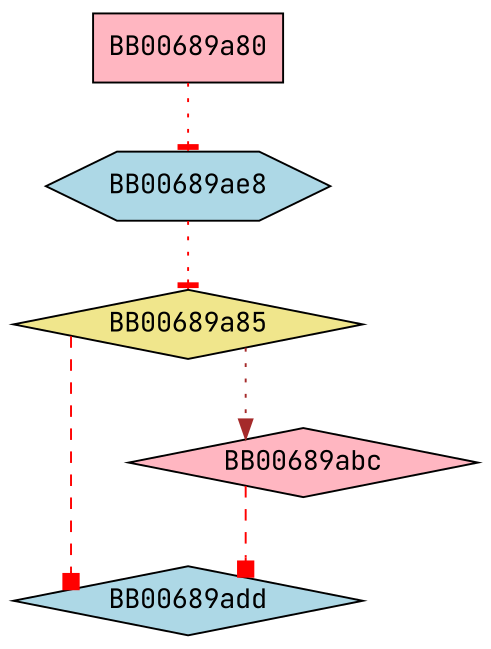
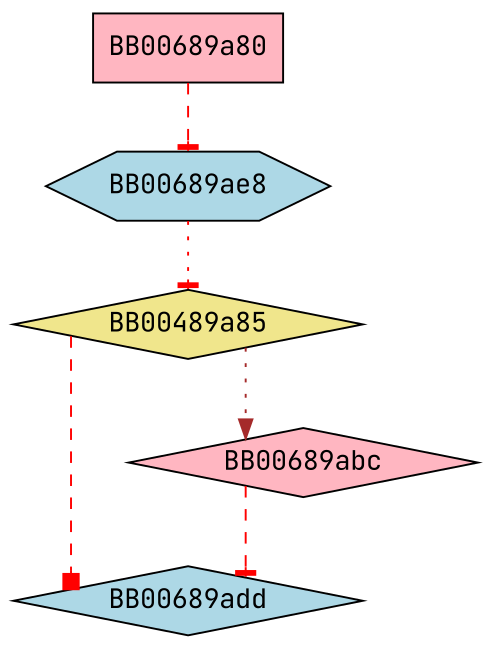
edge "BB00689a80" -> "BB00689ae8": style dotted -> dashed
node "BB00689a85": label "BB00689a85" -> "BB00489a85"
edge "BB00689abc" -> "BB00689add": arrowhead box -> tee
